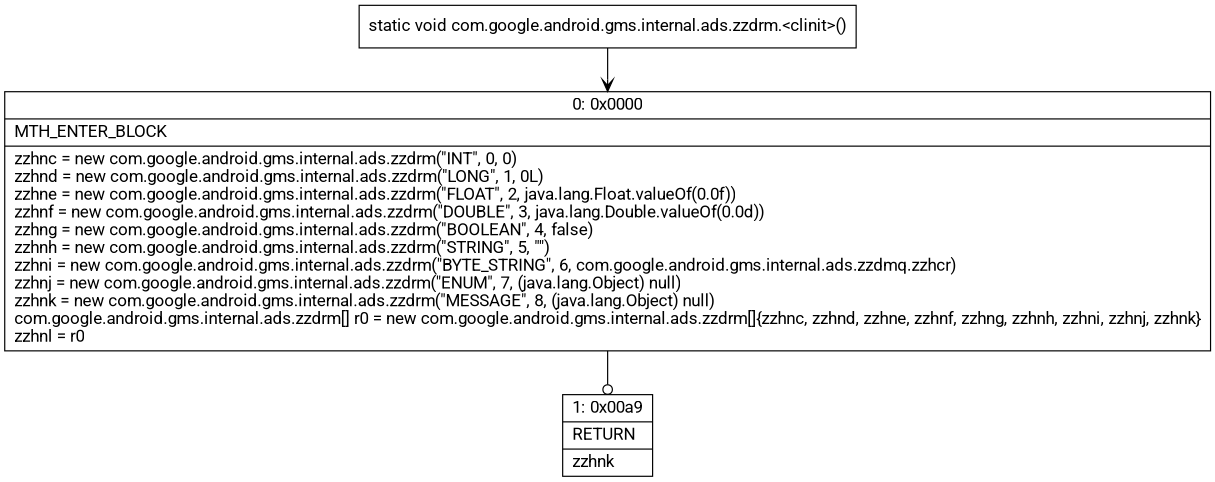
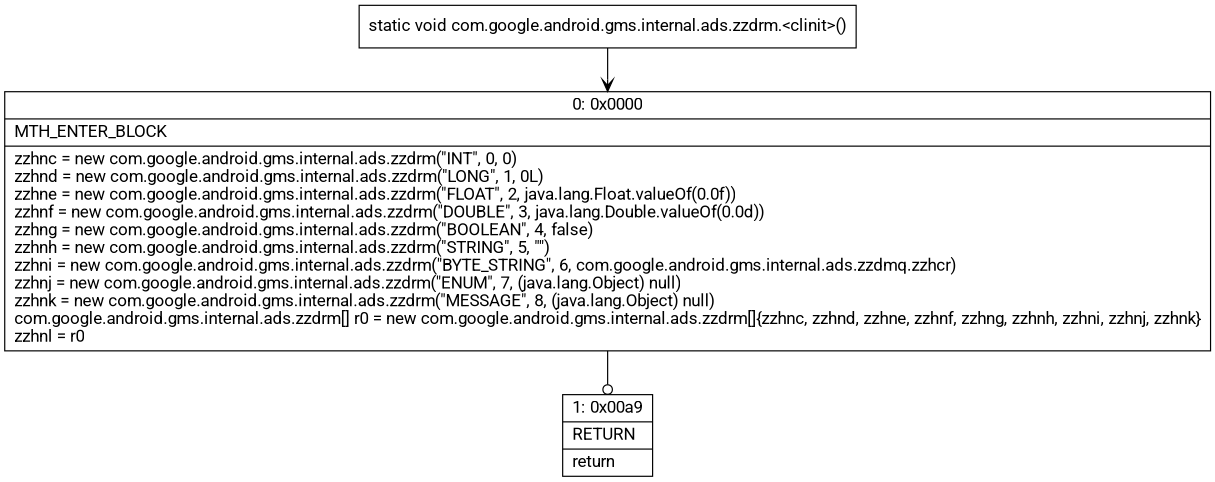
node "1: 0x00a9": text "zzhnk" -> "return"
